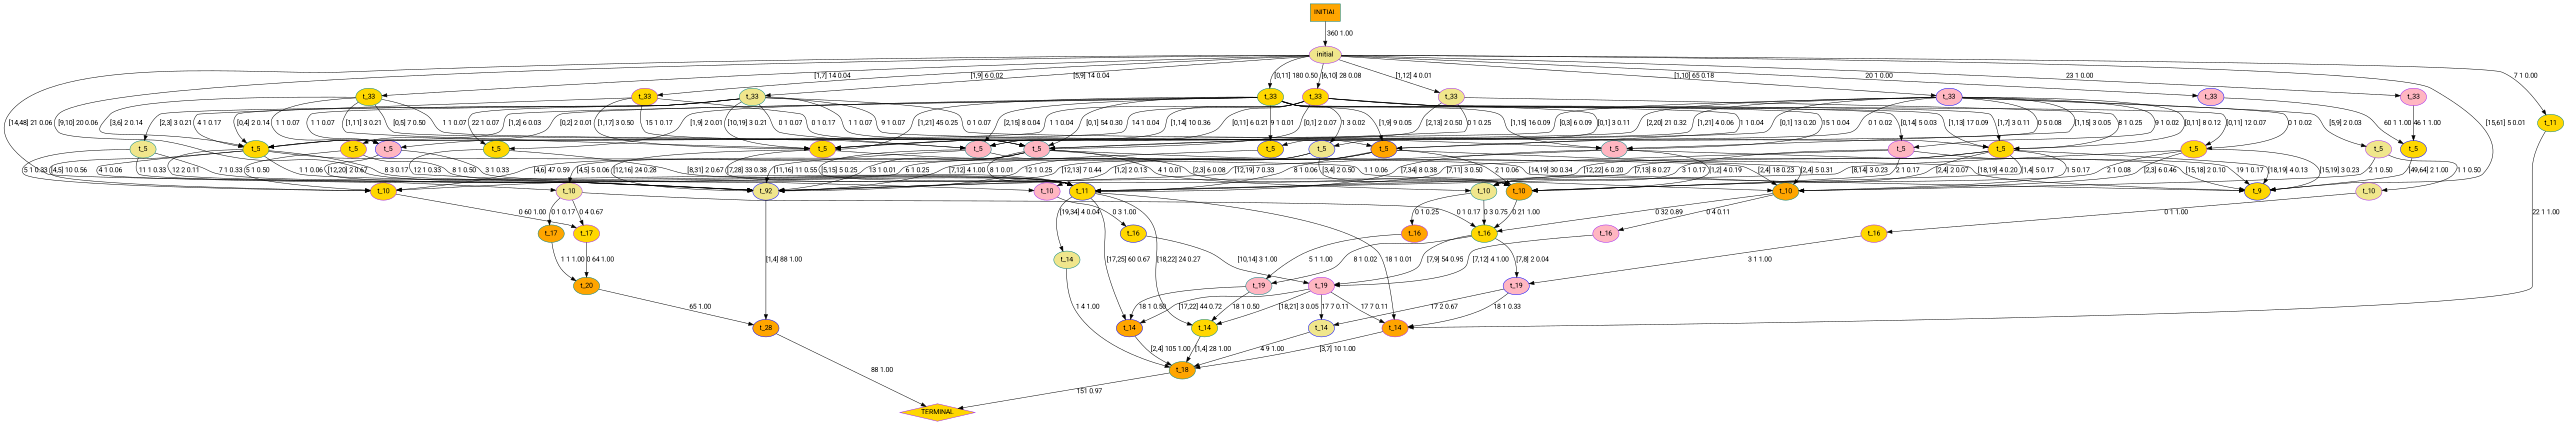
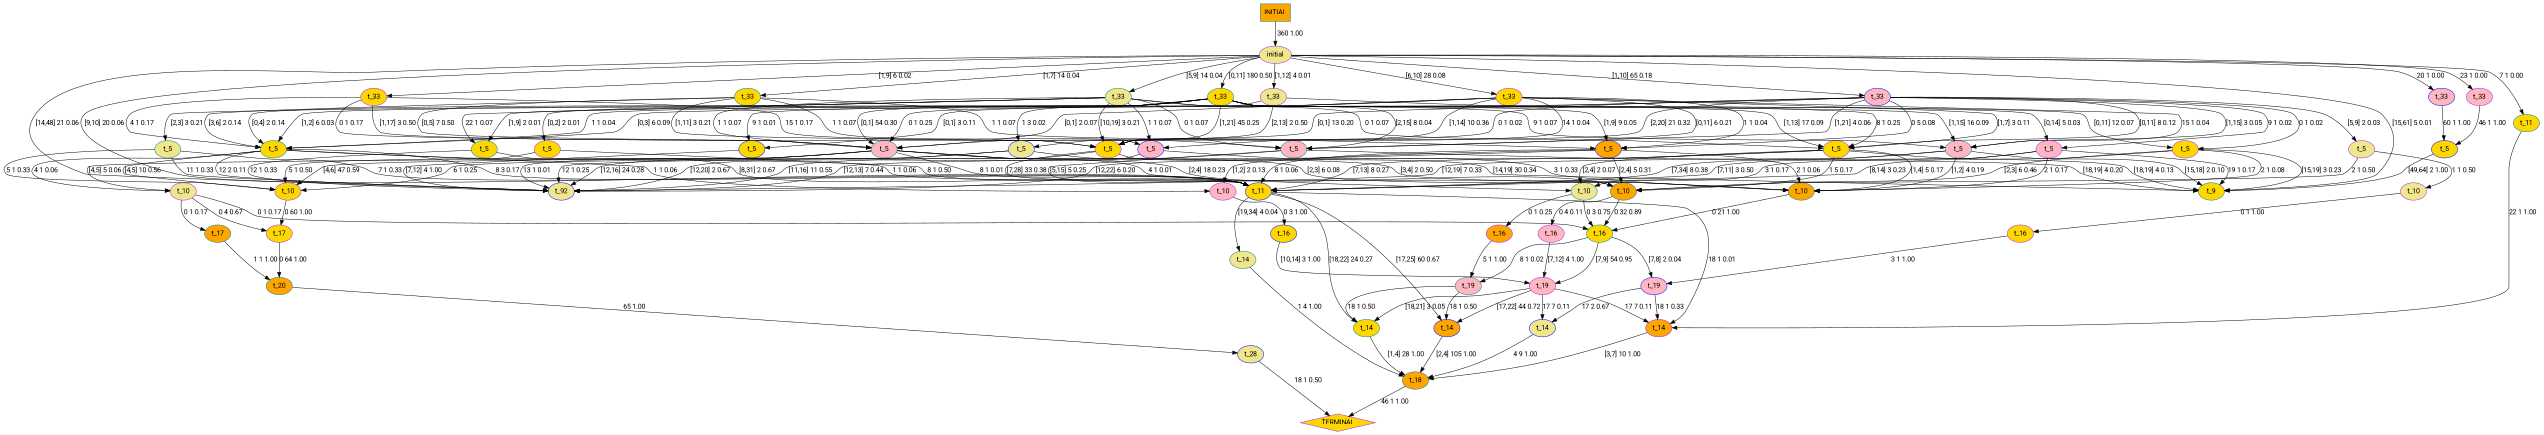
node "t_9": color blue -> teal
edge "t_92" -> "t_28": removed, label "[1,4] 88 1.00"
node "t_28": fillcolor orange -> khaki
edge "t_28" -> "TERMINAL": label " 88 1.00" -> "18 1 0.50"
edge "t_18" -> "TERMINAL": label " 151 0.97" -> "46 1 1.00"
